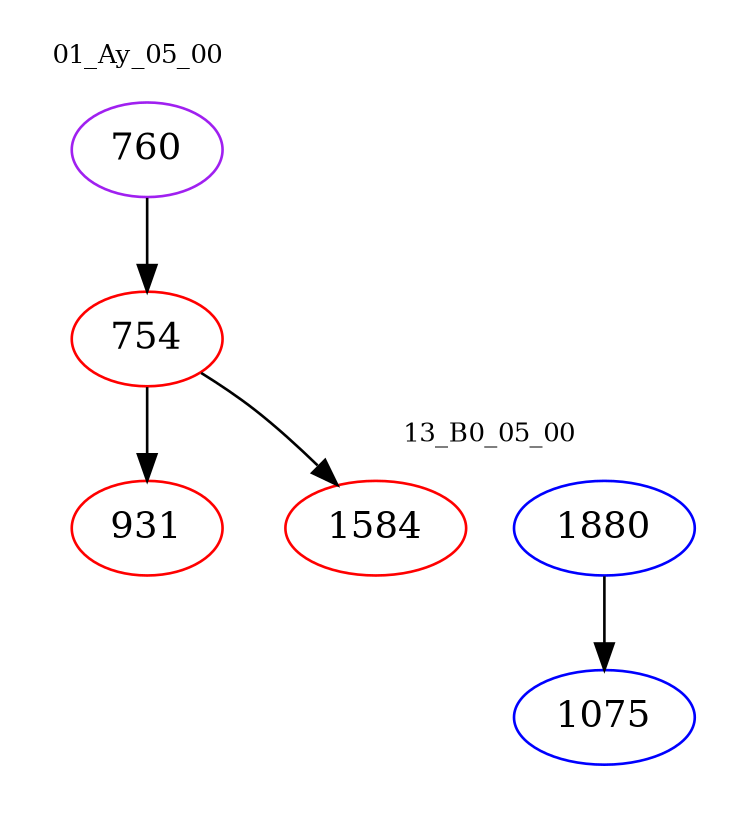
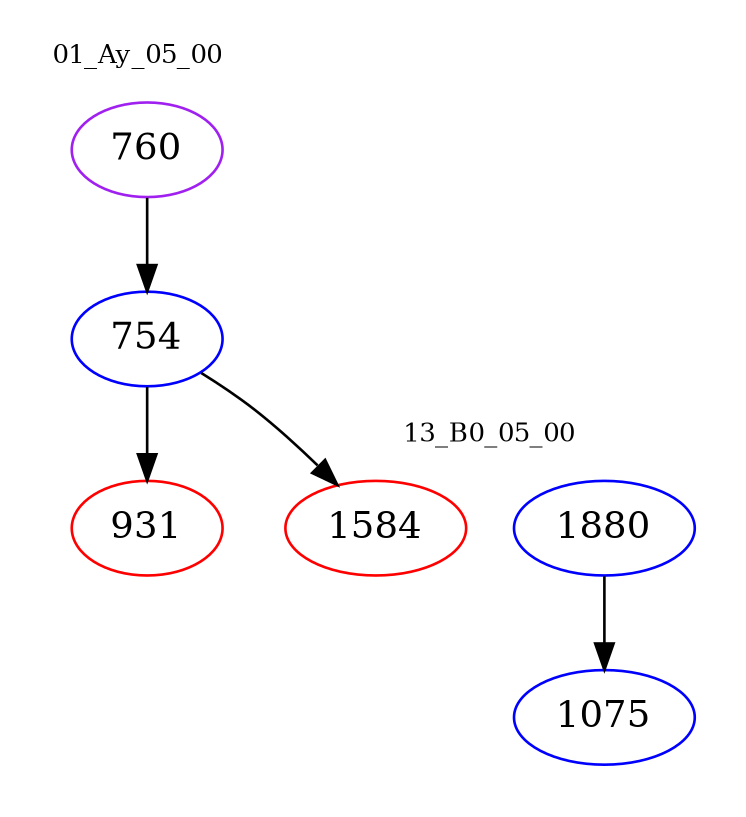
node "754": color red -> blue
